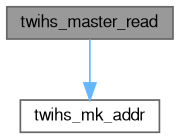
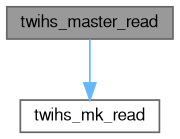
node "twihs_mk_addr": label "twihs_mk_addr" -> "twihs_mk_read"
